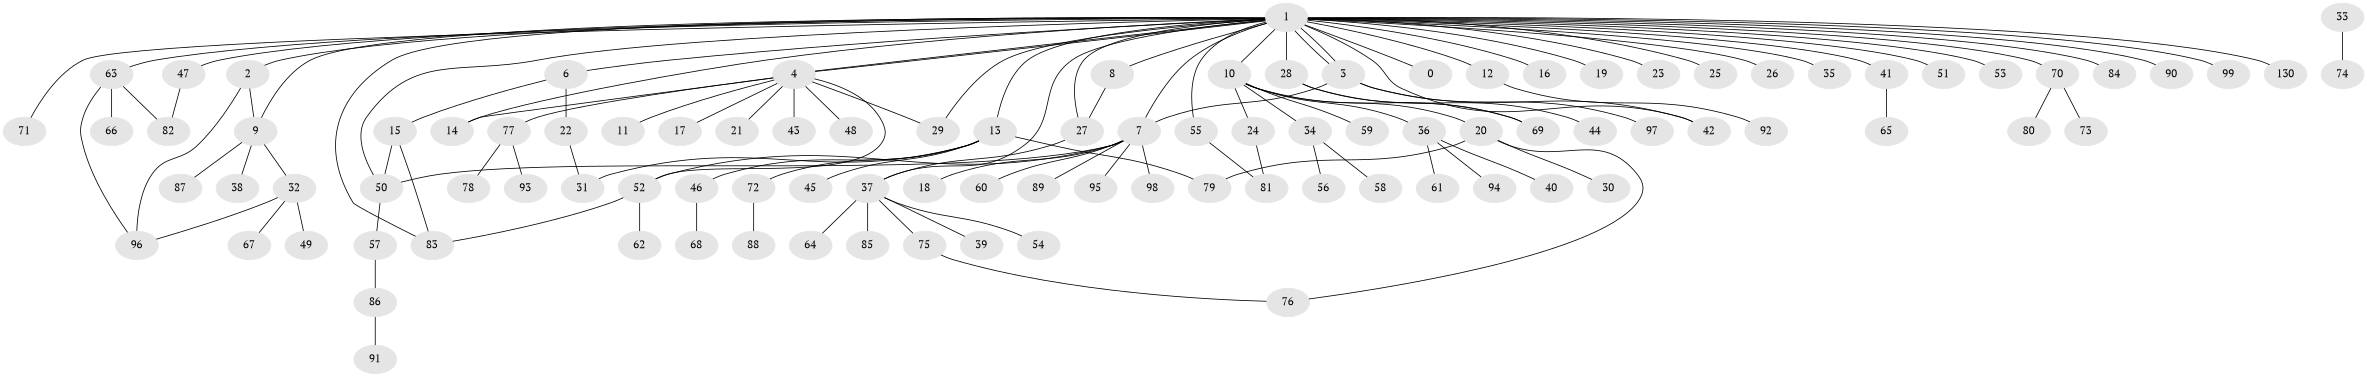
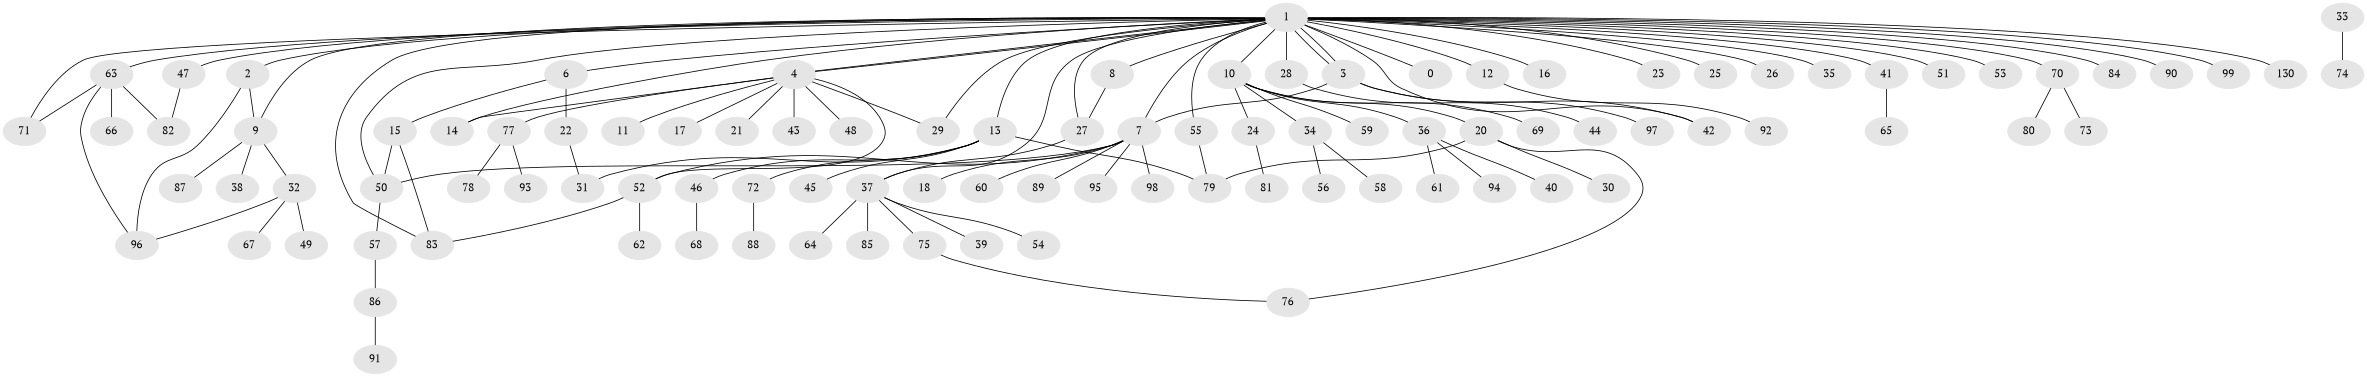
node "19": removed
edge "63" -- "71": added
edge "28" -- "69": removed
edge "55" -- "81": now "55" -- "79"
